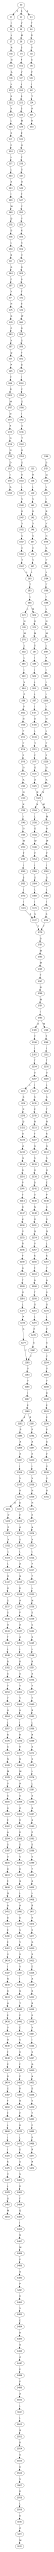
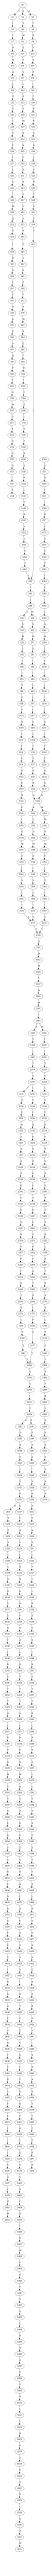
edge "S30" -> "S33": added, label "S"
